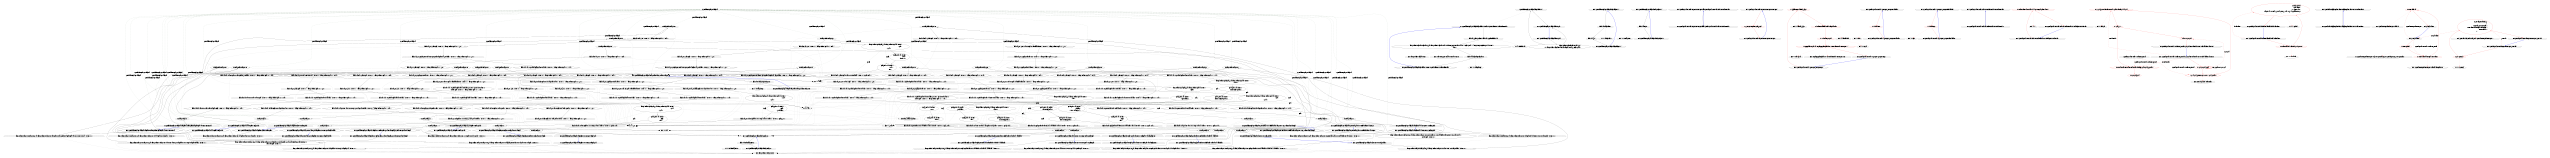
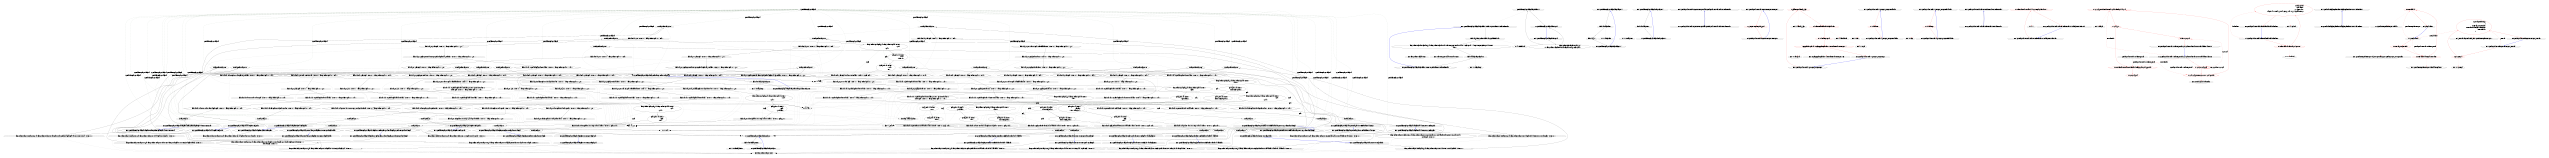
node "testRunner.CSharp()": label "testRunner.CSharp()" -> "testRunner.OnScenarioEnd()"
node "-1: config.Hangfire()": label "-1: config.Hangfire()" -> "-1: config.UseAuthorizationFilters()"
